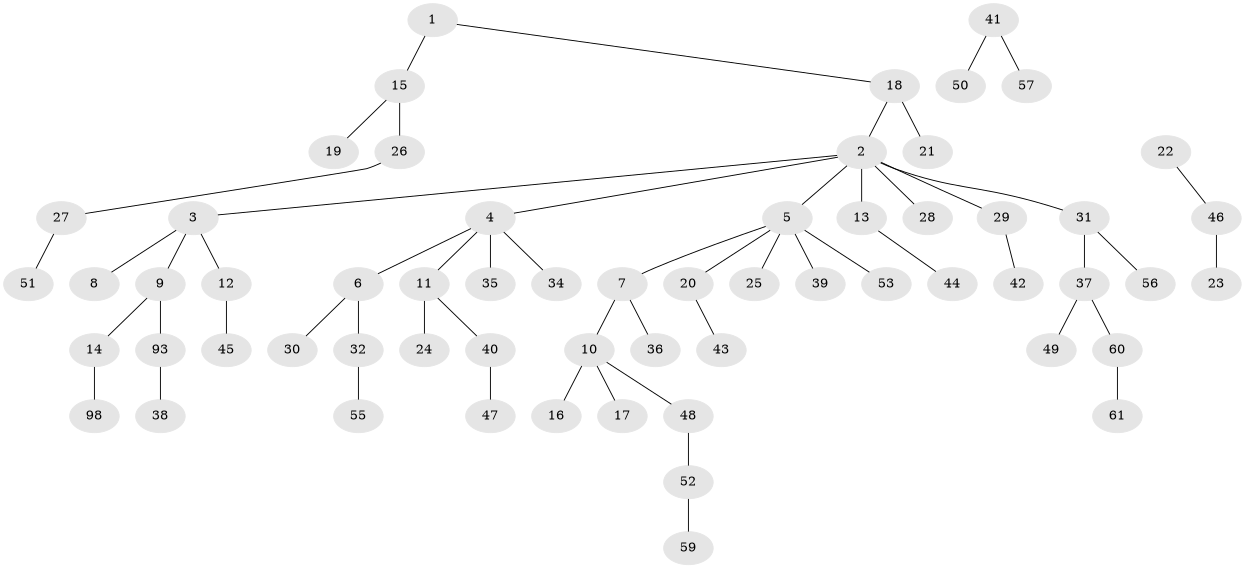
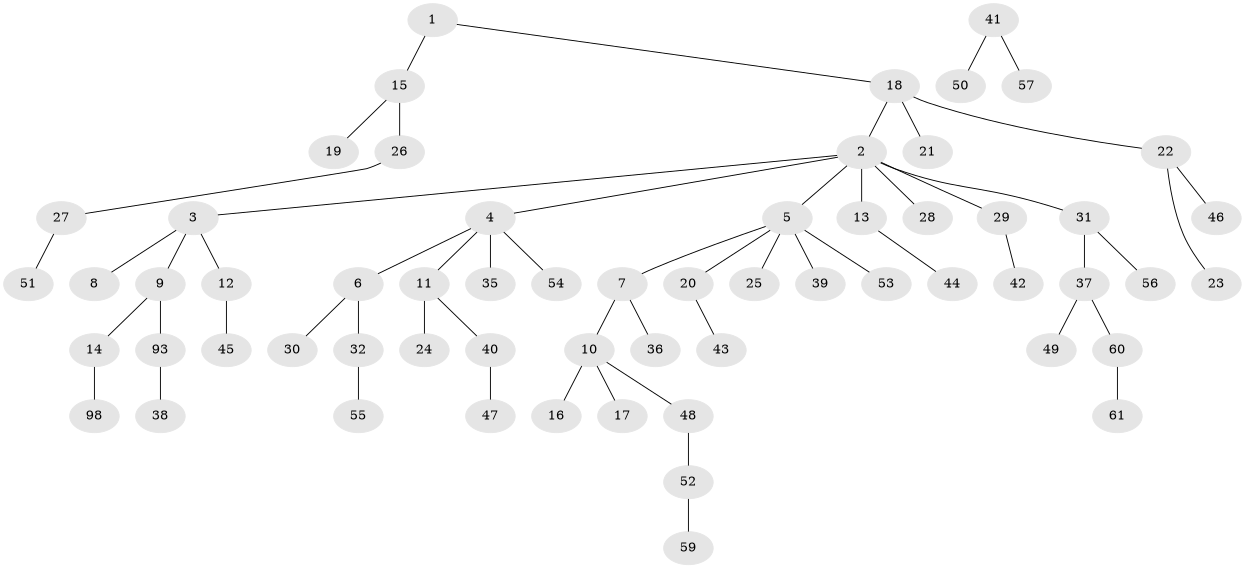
edge "18" -- "22": added
edge "46" -- "23": now "22" -- "23"
node "34": label "34" -> "54"
